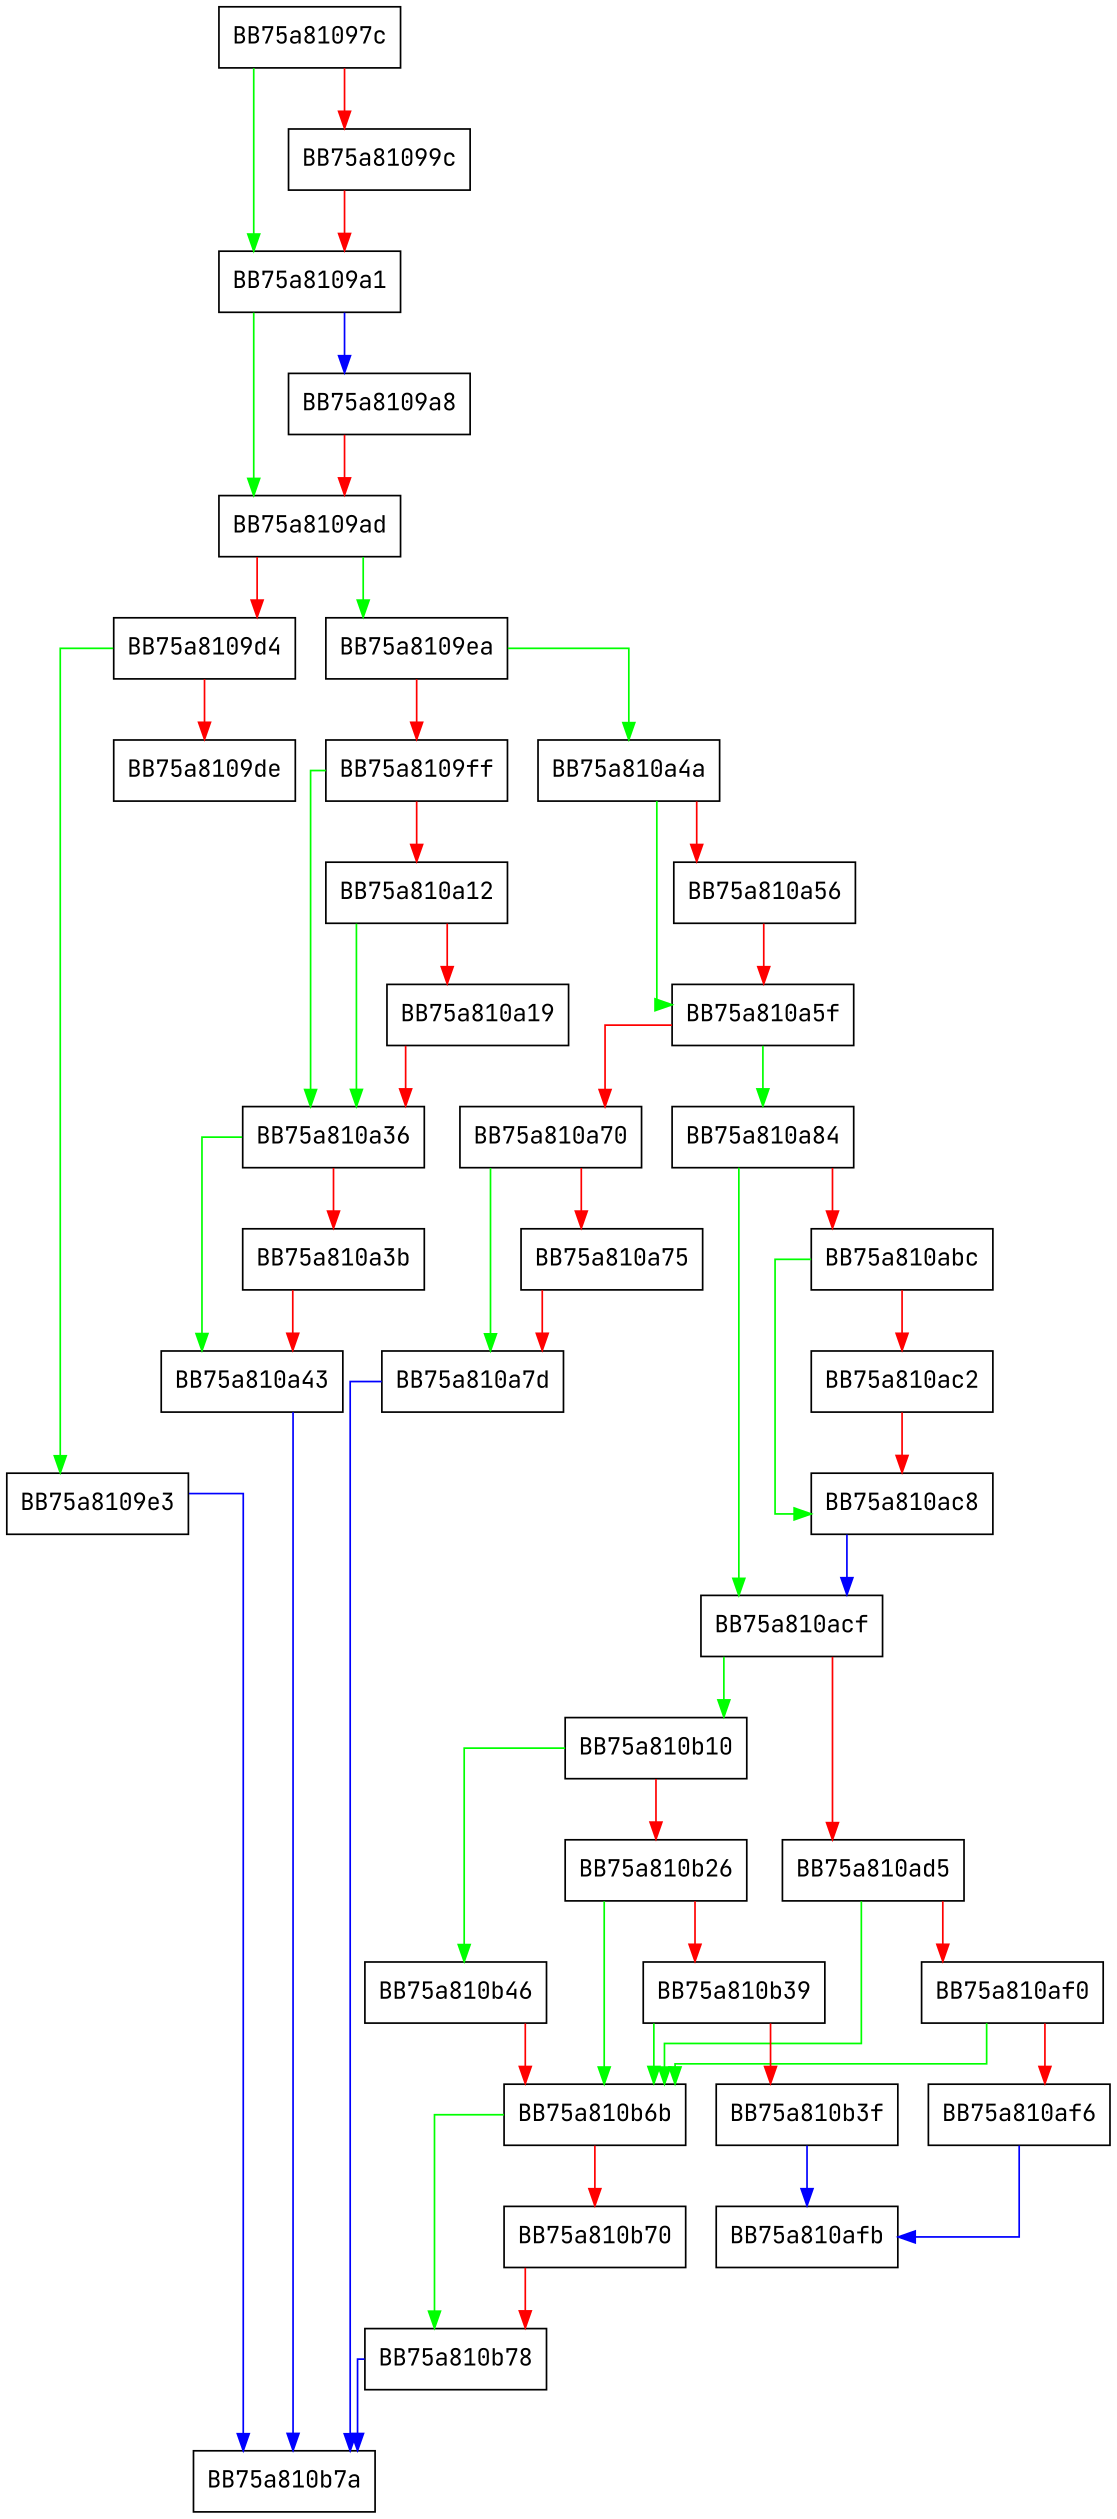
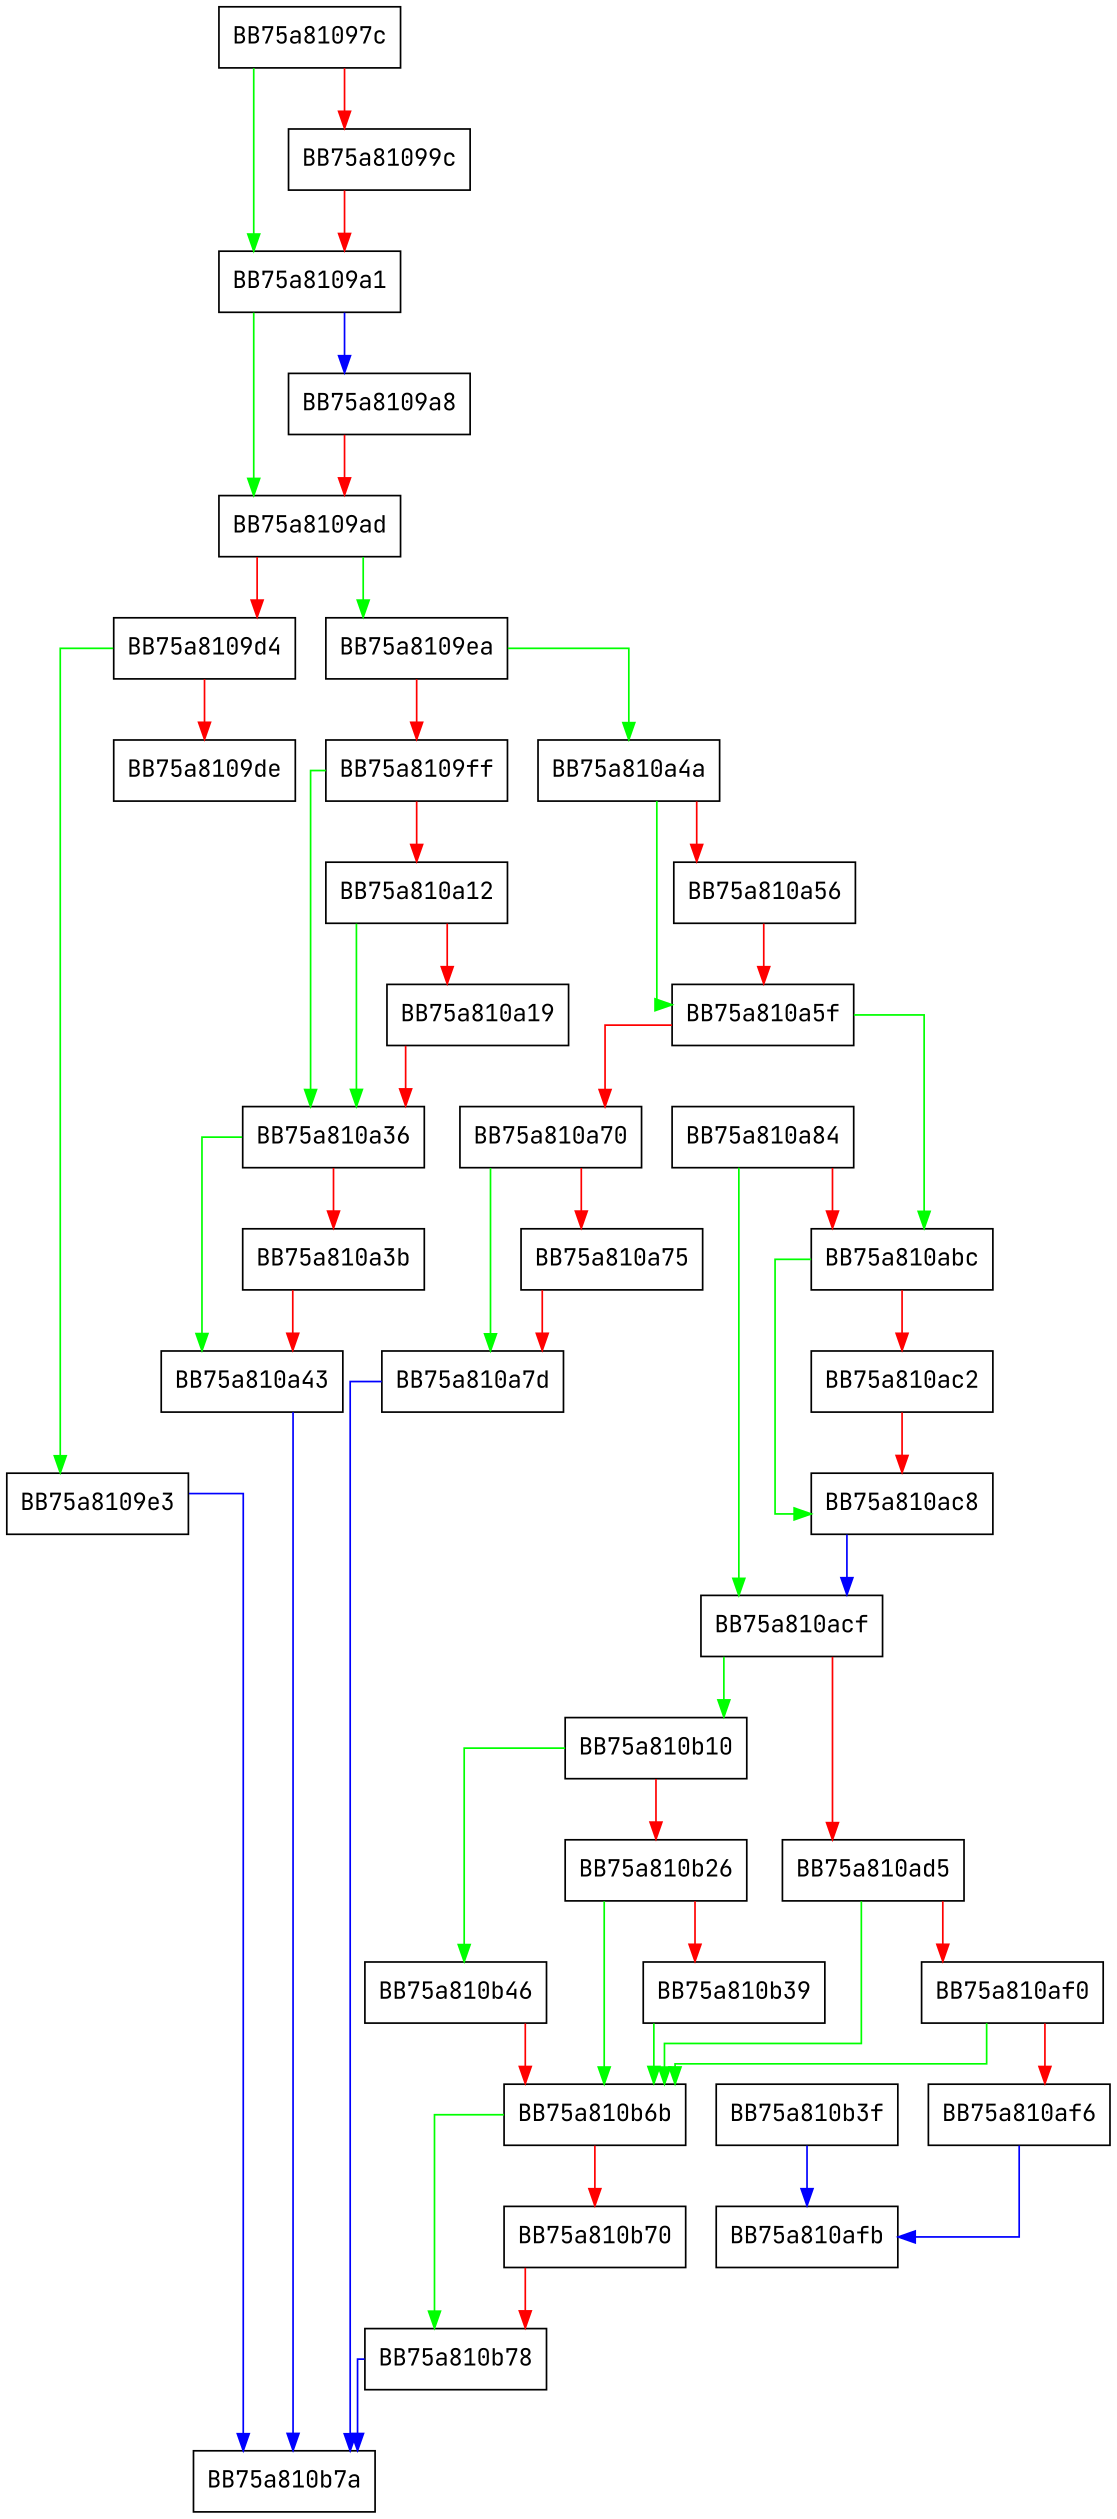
edge "BB75a810a5f" -> "BB75a810a84": now "BB75a810a5f" -> "BB75a810abc"
edge "BB75a810b39" -> "BB75a810b3f": removed
